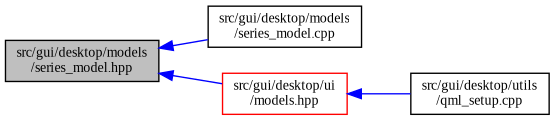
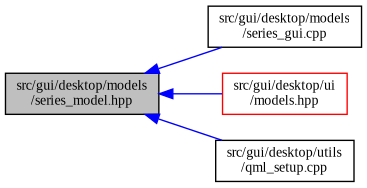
node "src/gui/desktop/models /series_model.cpp": label "src/gui/desktop/models /series_model.cpp" -> "src/gui/desktop/models /series_gui.cpp"
edge "src/gui/desktop/utils /qml_setup.cpp" -> "src/gui/desktop/ui /models.hpp": now "src/gui/desktop/utils /qml_setup.cpp" -> "src/gui/desktop/models /series_model.hpp"
